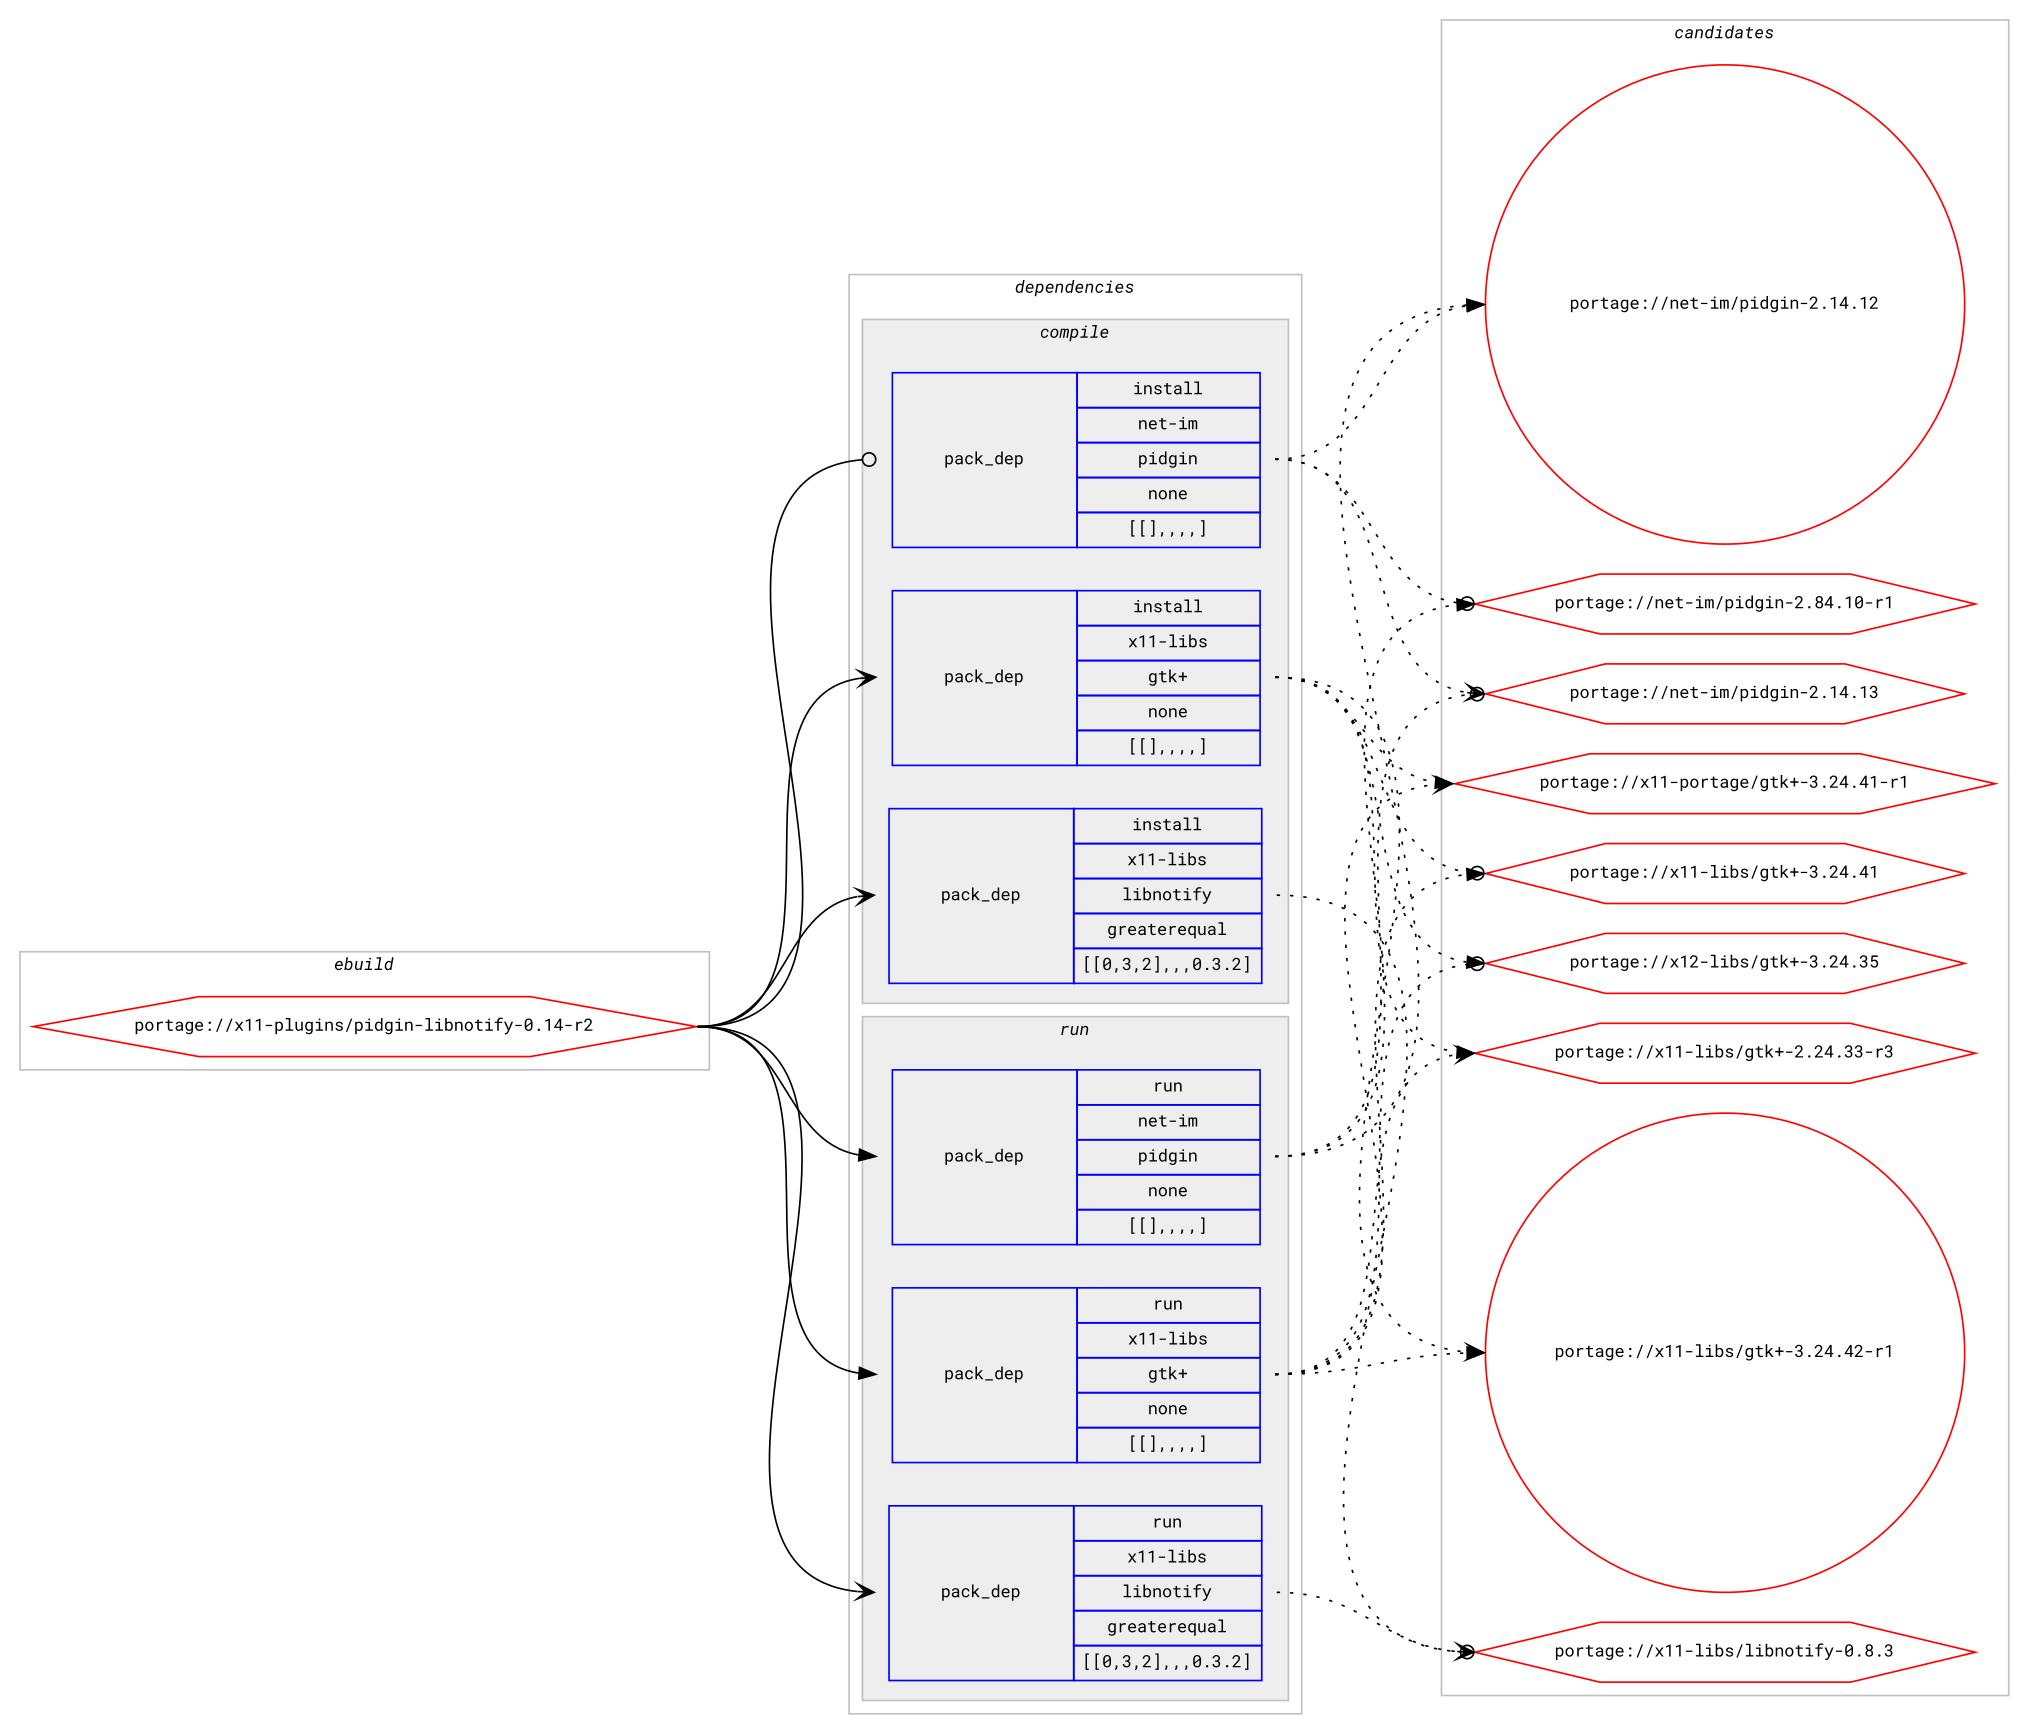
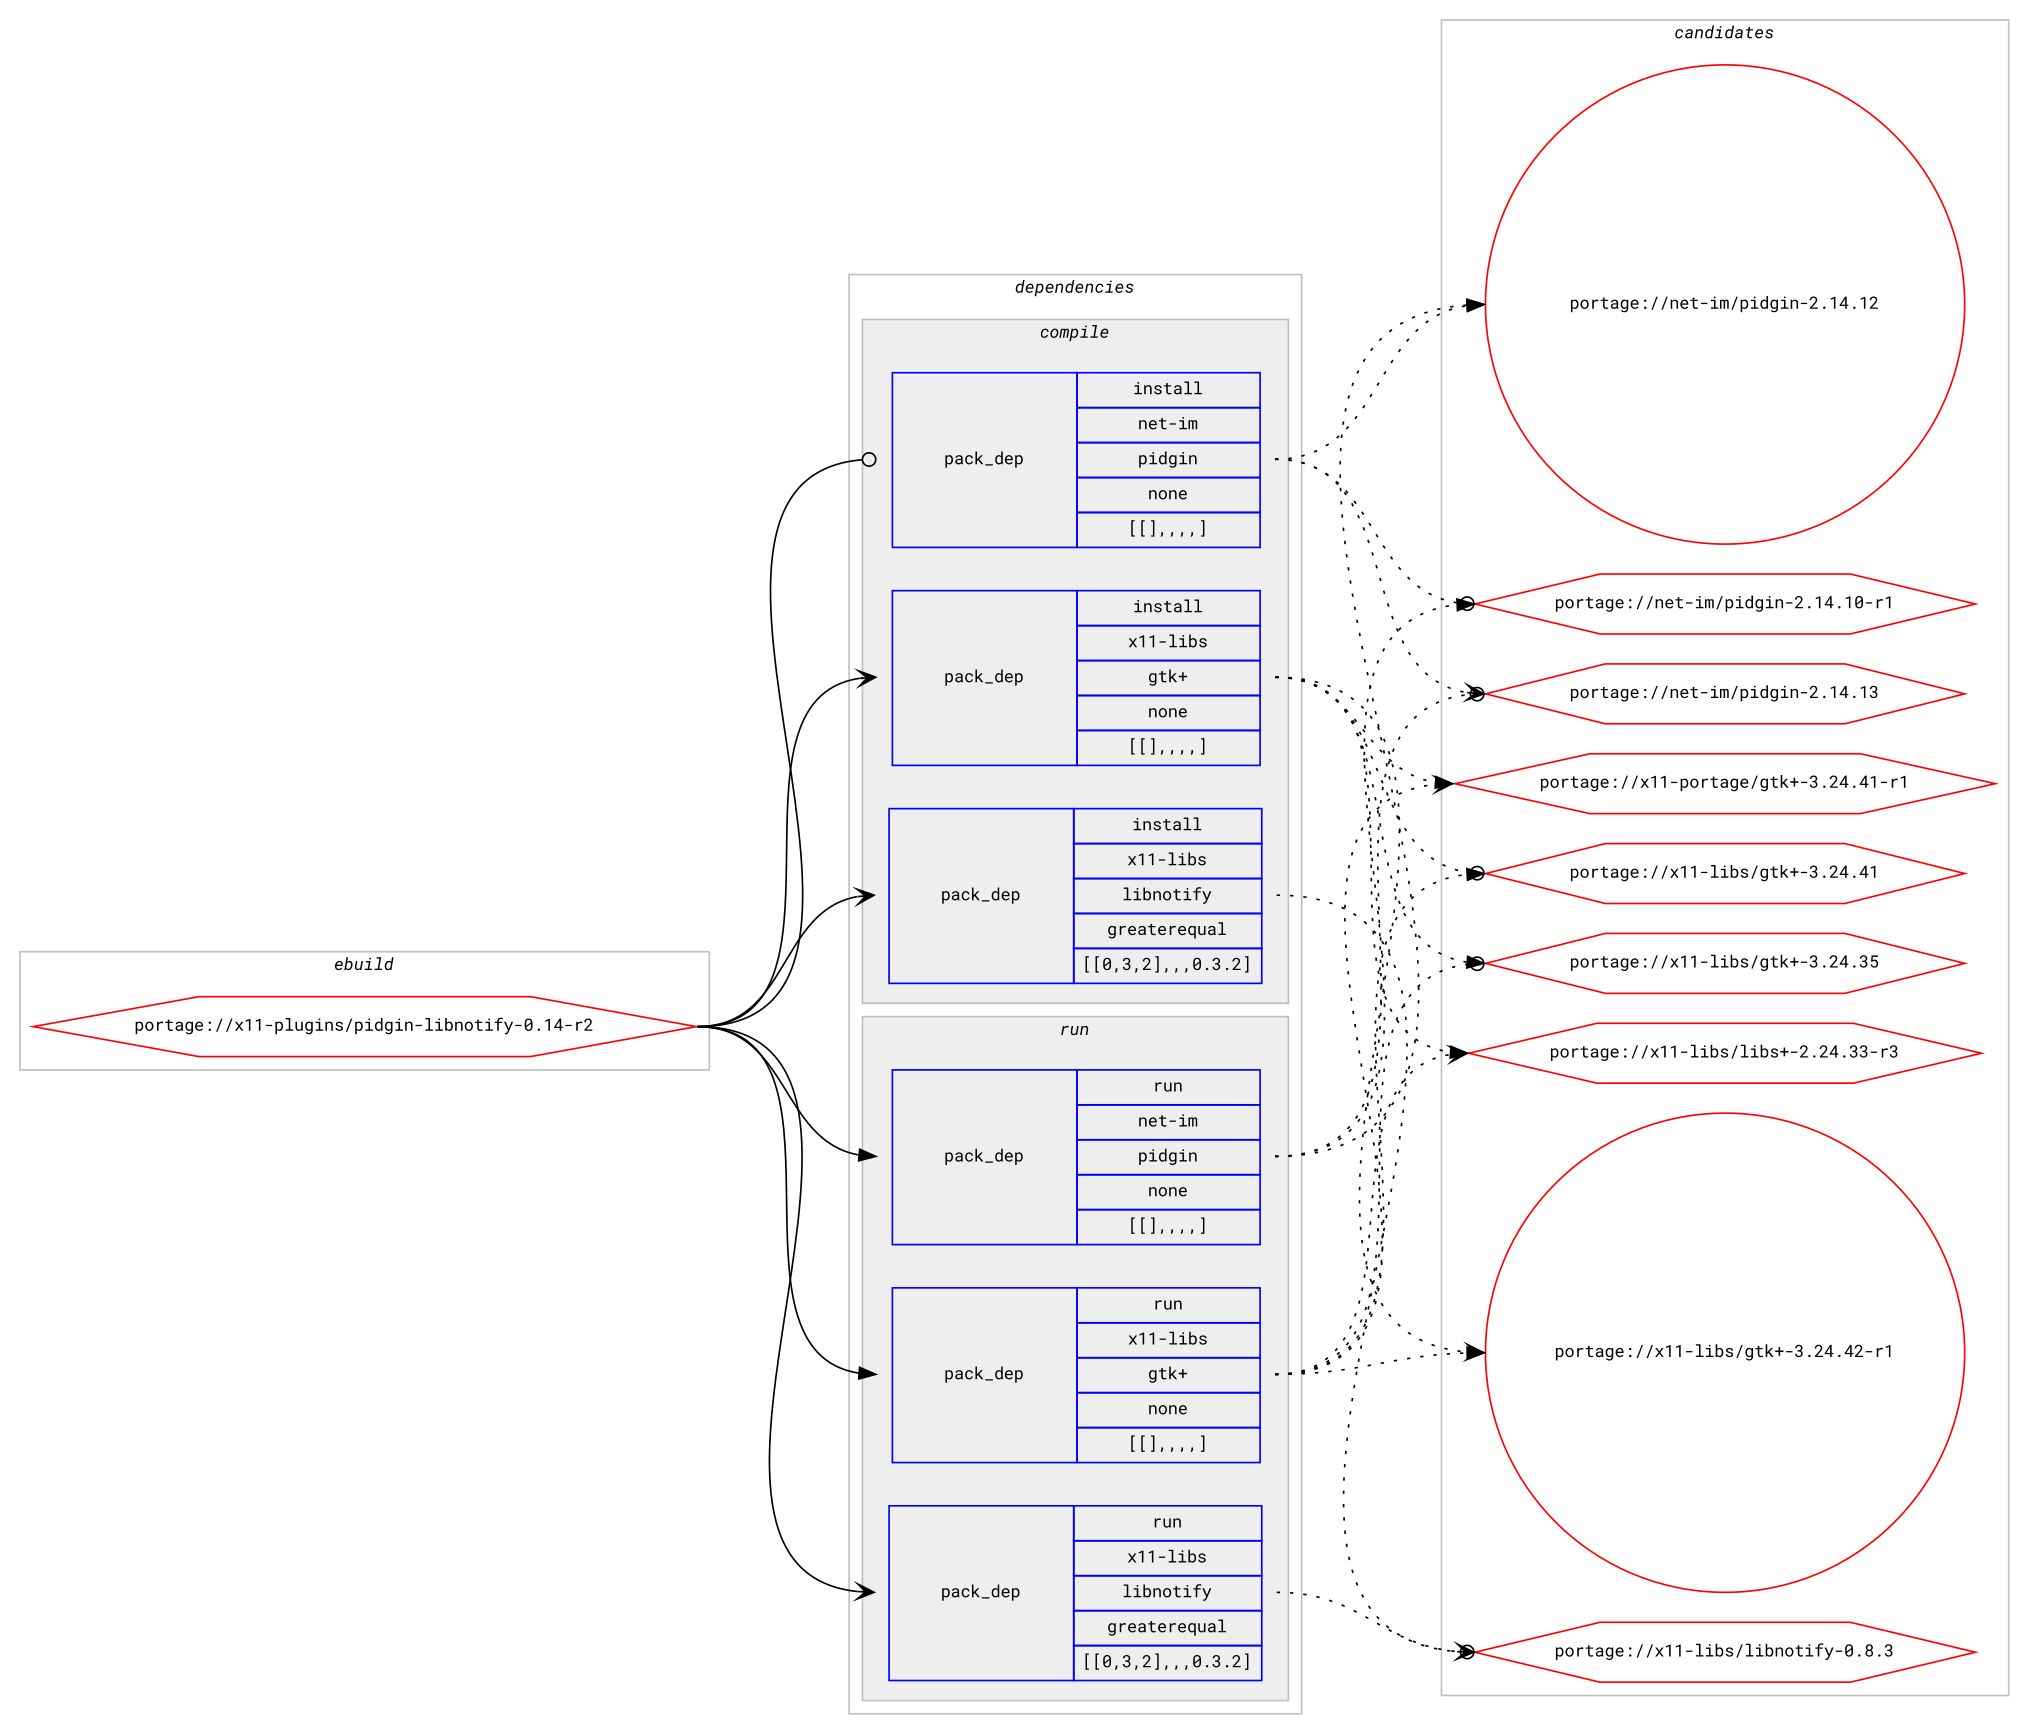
node "portage://net-im/pidgin-2.84.10-r1": label "portage://net-im/pidgin-2.84.10-r1" -> "portage://net-im/pidgin-2.14.10-r1"
node "portage://x12-libs/gtk+-3.24.35": label "portage://x12-libs/gtk+-3.24.35" -> "portage://x11-libs/gtk+-3.24.35"
node "portage://x11-libs/gtk+-2.24.33-r3": label "portage://x11-libs/gtk+-2.24.33-r3" -> "portage://x11-libs/libs+-2.24.33-r3"
